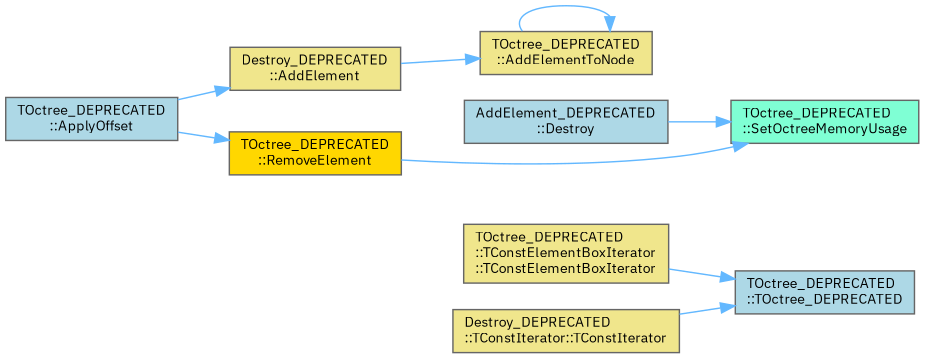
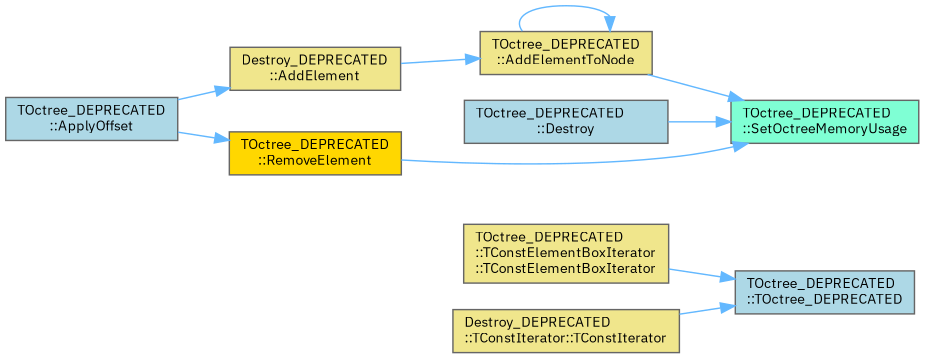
edge "TOctree_DEPRECATED ::AddElementToNode" -> "TOctree_DEPRECATED ::SetOctreeMemoryUsage": added
node "AddElement_DEPRECATED ::Destroy": label "AddElement_DEPRECATED ::Destroy" -> "TOctree_DEPRECATED ::Destroy"
